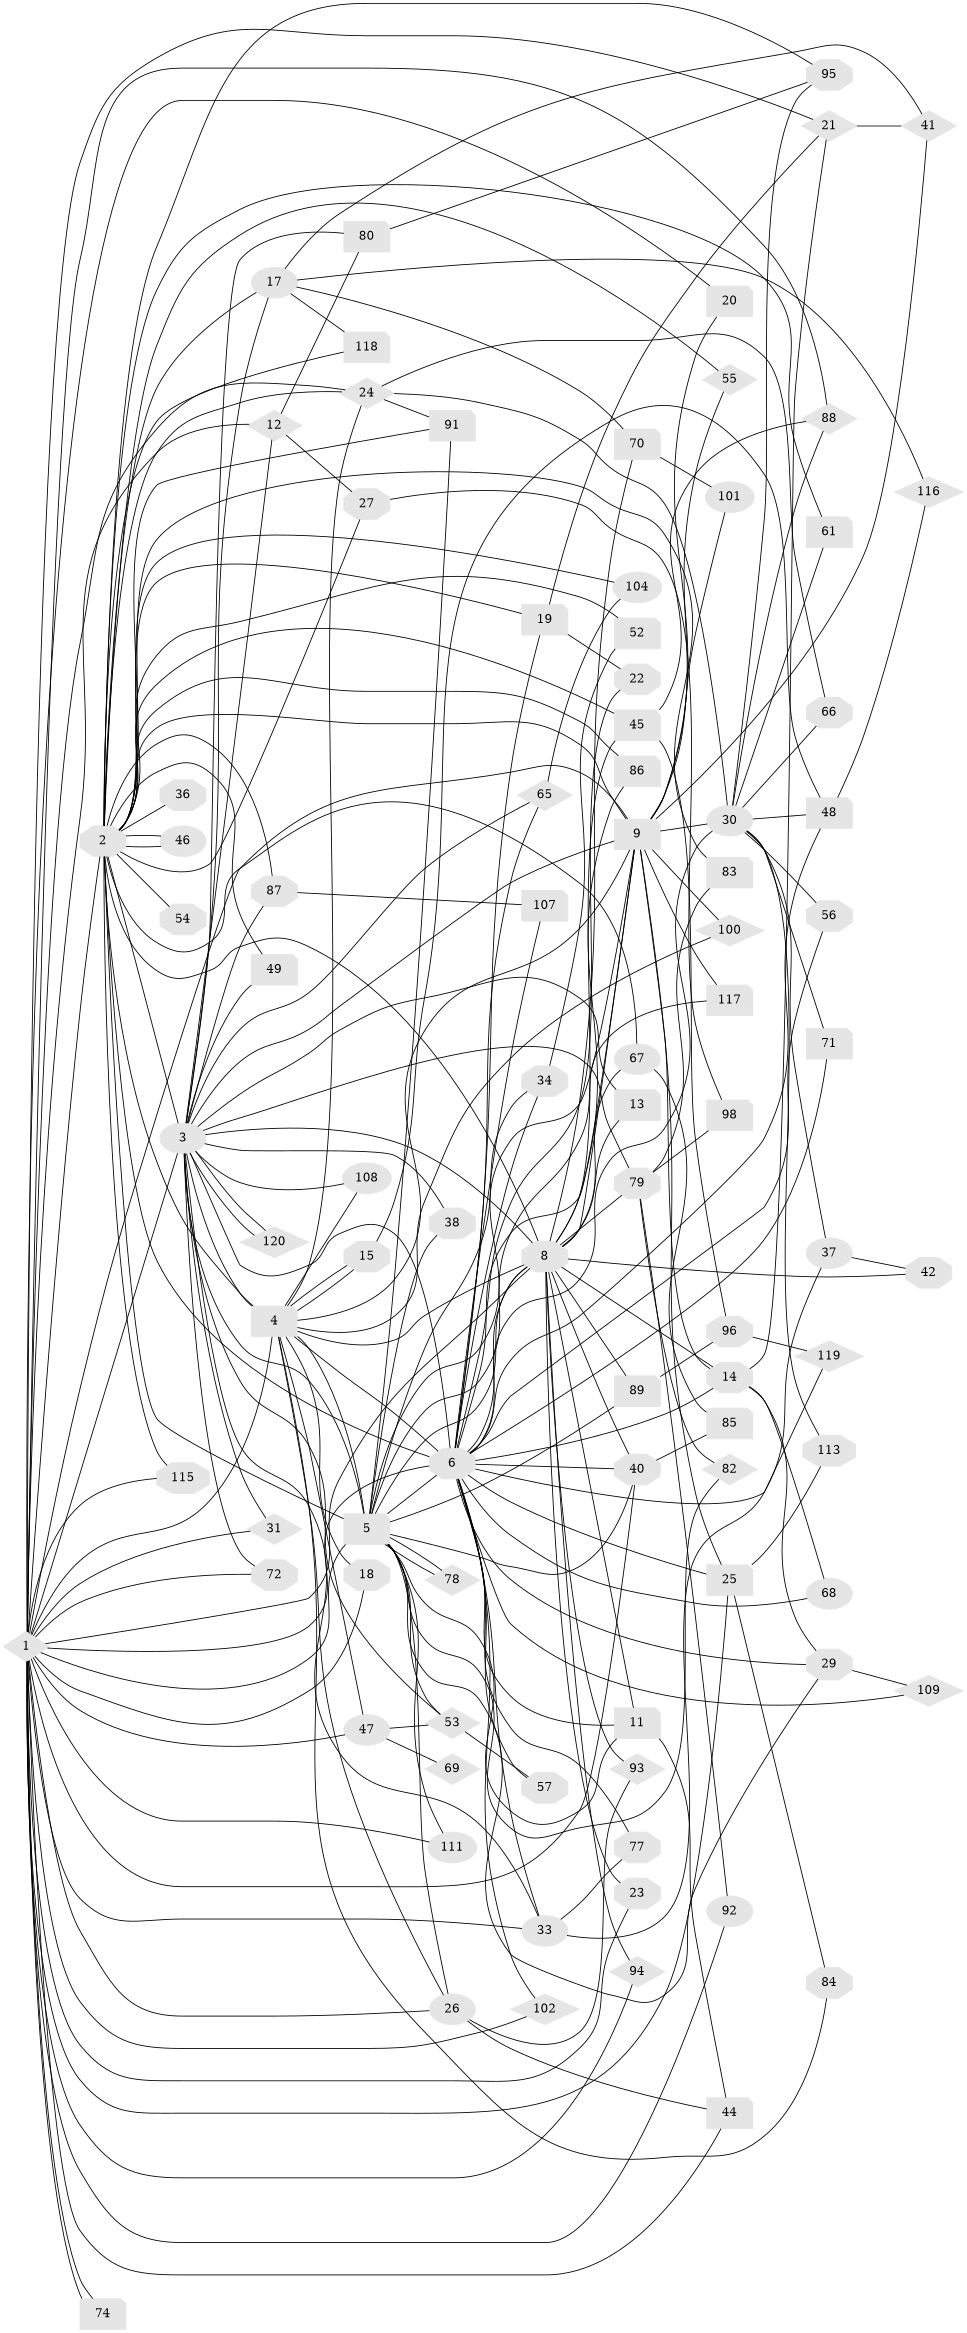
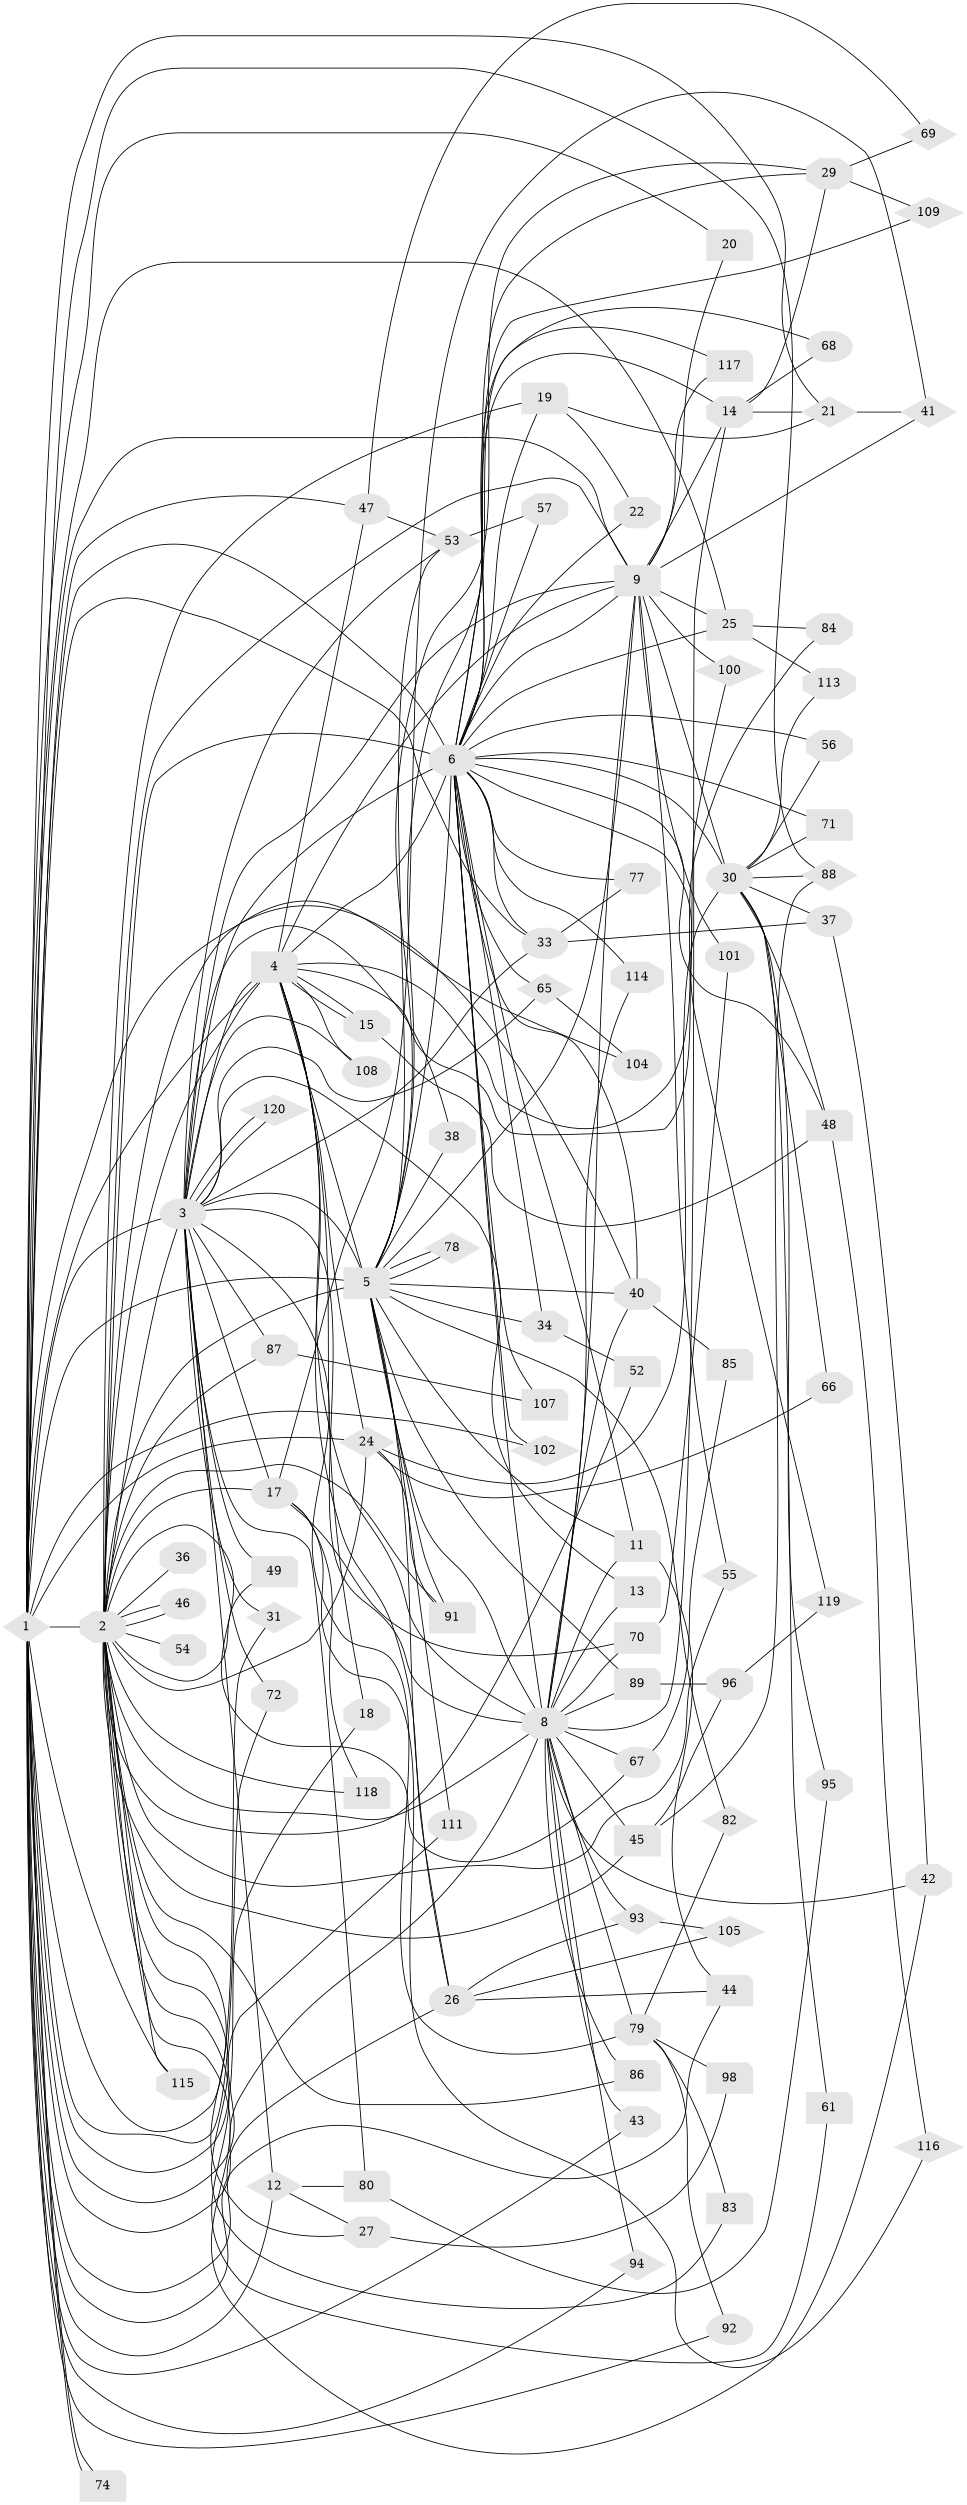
edge "95" -- "2": now "42" -- "2"
edge "69" -- "29": added
node "114": added
node "23": label "23" -> "43"
node "105": added
